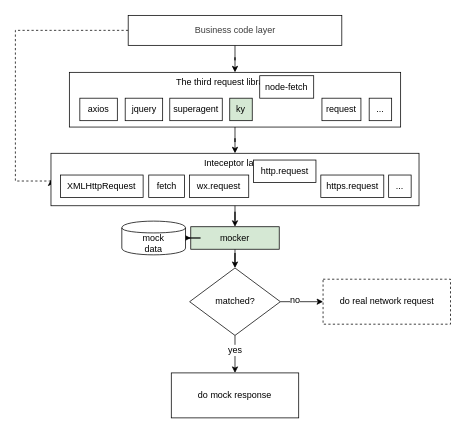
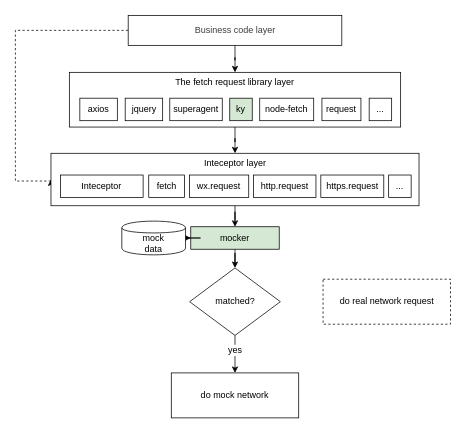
node "The third request library layer": label "The third request library layer" -> "The fetch request library layer"
node "node-fetch": moved (287, 87) -> (287, 110)
node "http.request": moved (285, 171) -> (285, 186)
node "XMLHttpRequest": label "XMLHttpRequest" -> "Inteceptor"
edge "matched?" -> "do real network request": removed, label "no"
node "do mock response": label "do mock response" -> "do mock network"
